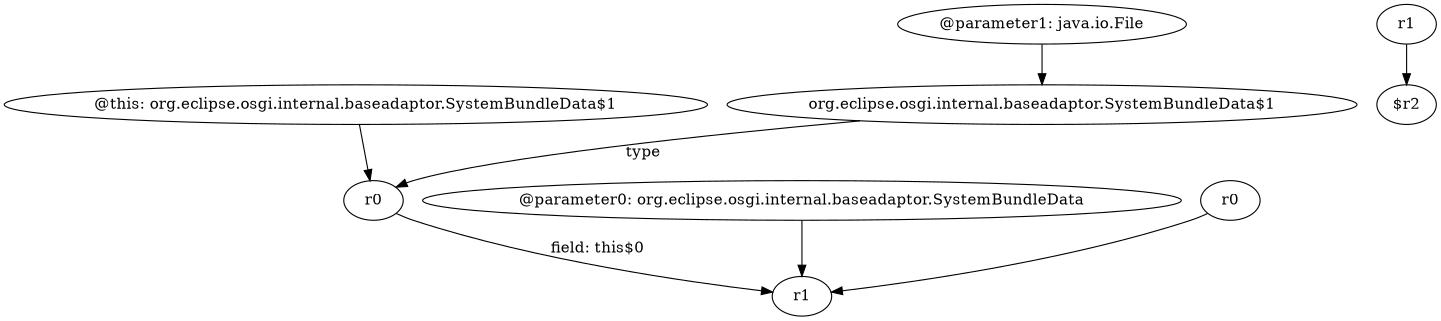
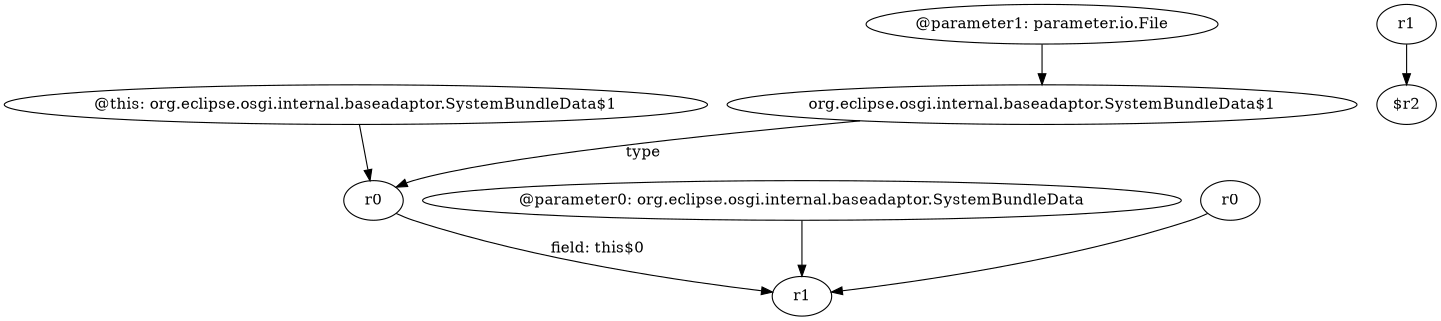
node "@parameter1: java.io.File": label "@parameter1: java.io.File" -> "@parameter1: parameter.io.File"
